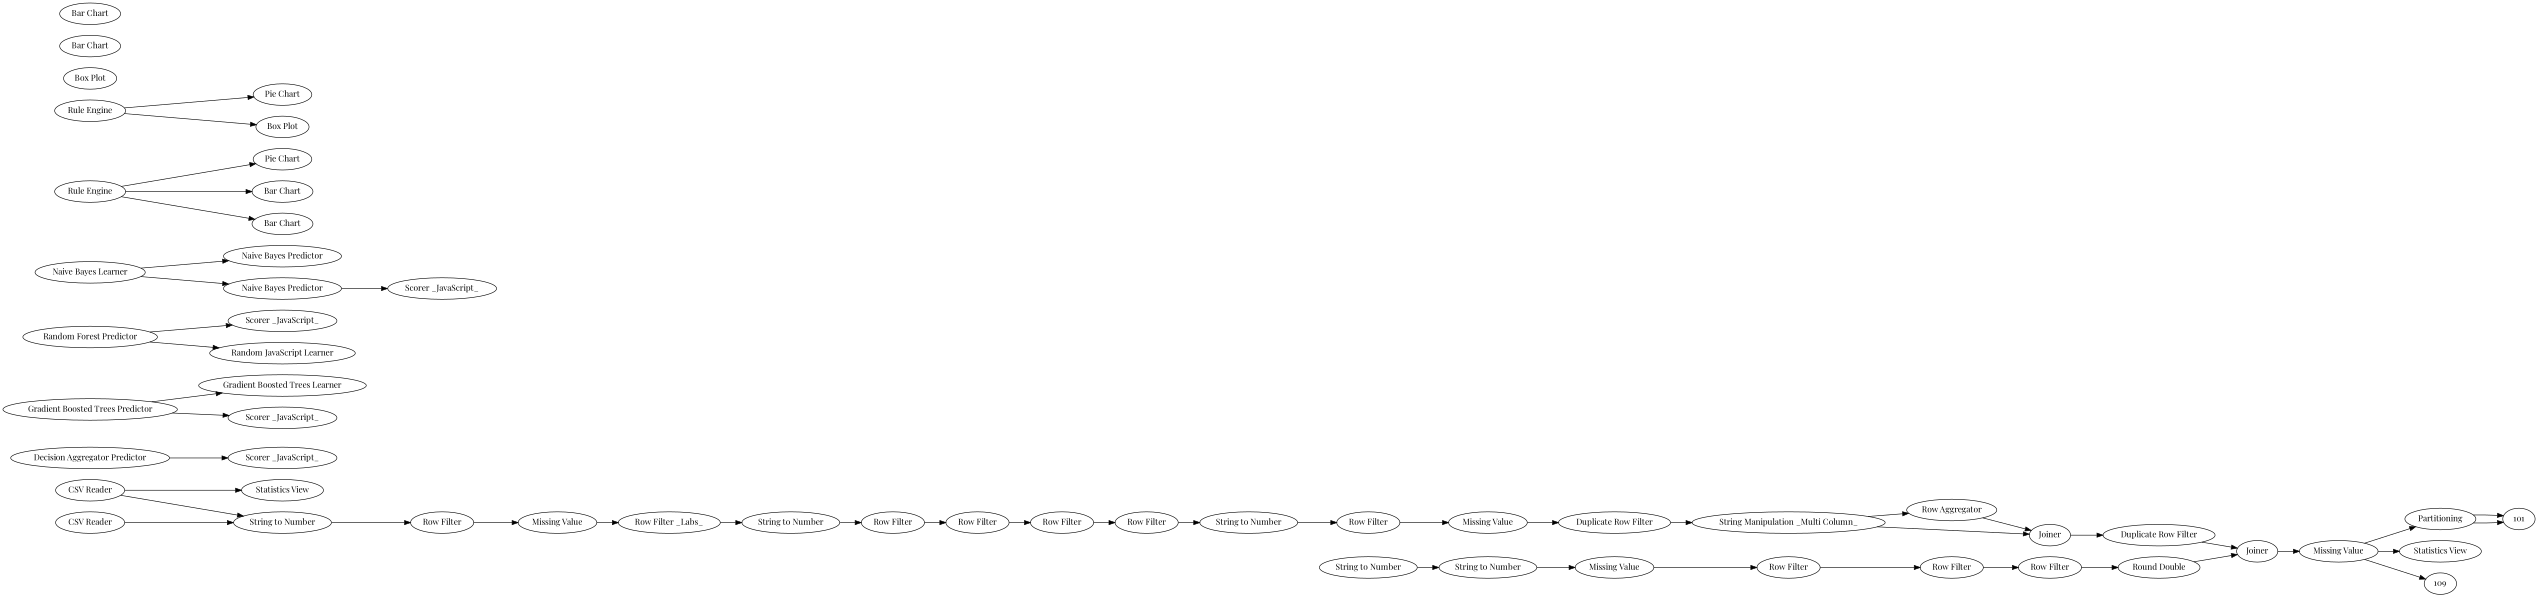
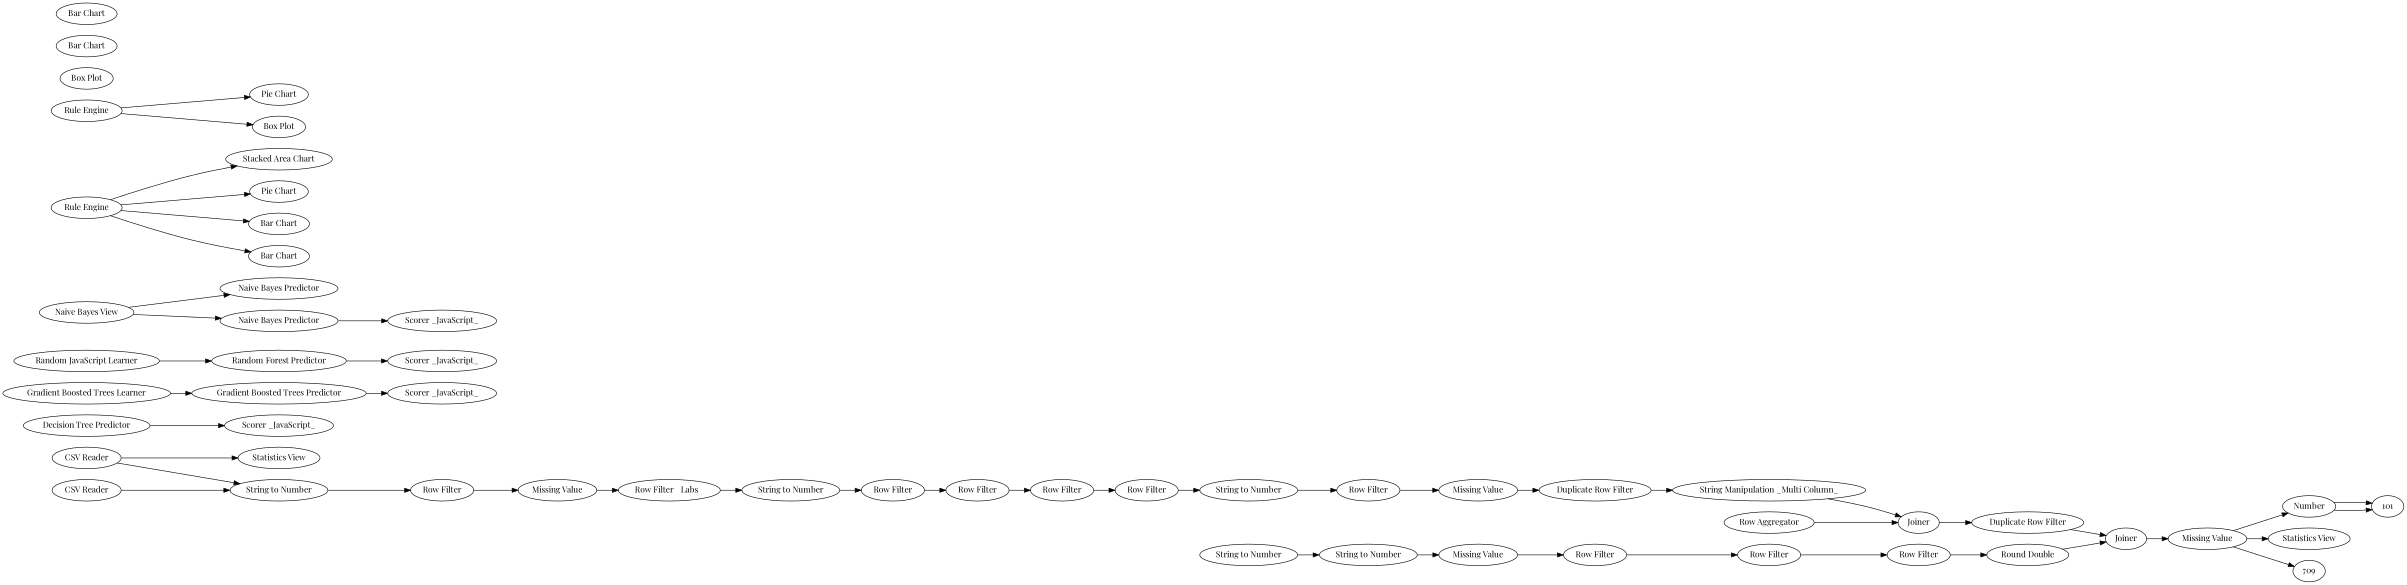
node "Stacked Area Chart": added
node "Naive Bayes Learner": label "Naive Bayes Learner" -> "Naive Bayes View"
edge "Random Forest Predictor" -> "Random JavaScript Learner": reversed
edge "Gradient Boosted Trees Predictor" -> "Gradient Boosted Trees Learner": reversed
node "Decision Aggregator Predictor": label "Decision Aggregator Predictor" -> "Decision Tree Predictor"
edge "String Manipulation _Multi Column_" -> "Row Aggregator": removed
node "Partitioning": label "Partitioning" -> "Number"
node "109": label "109" -> "709"
